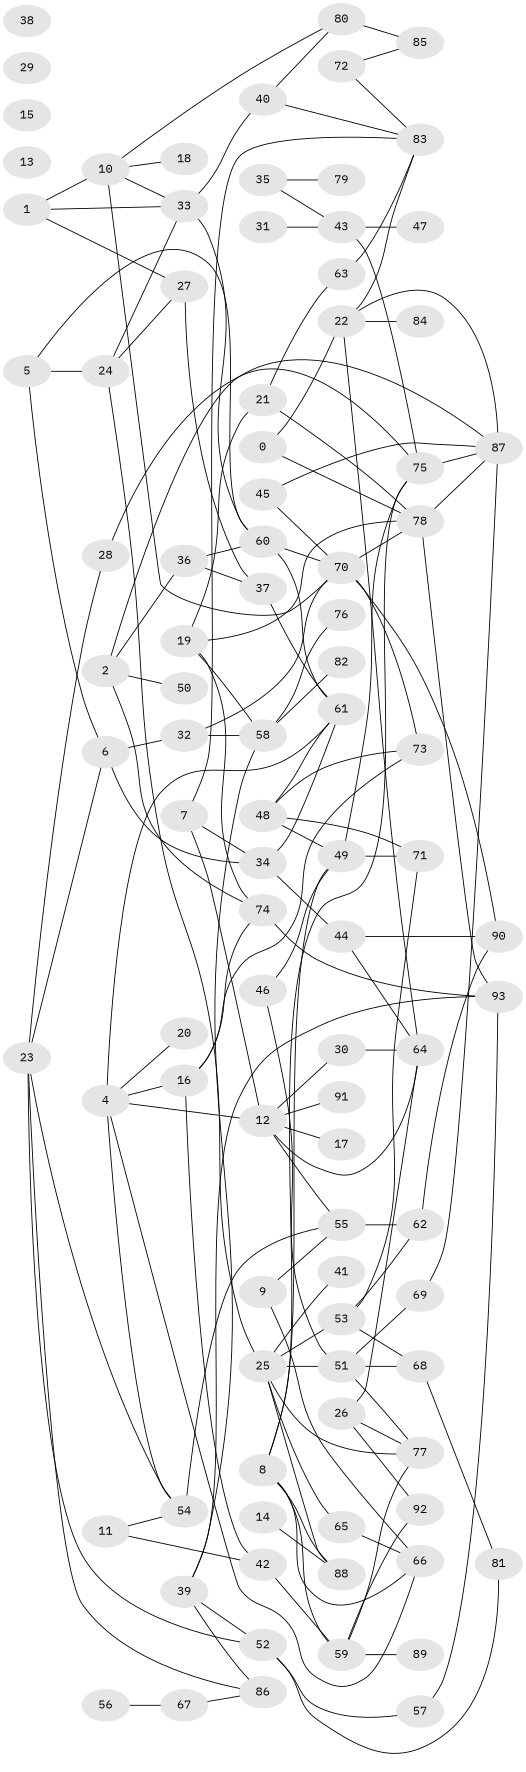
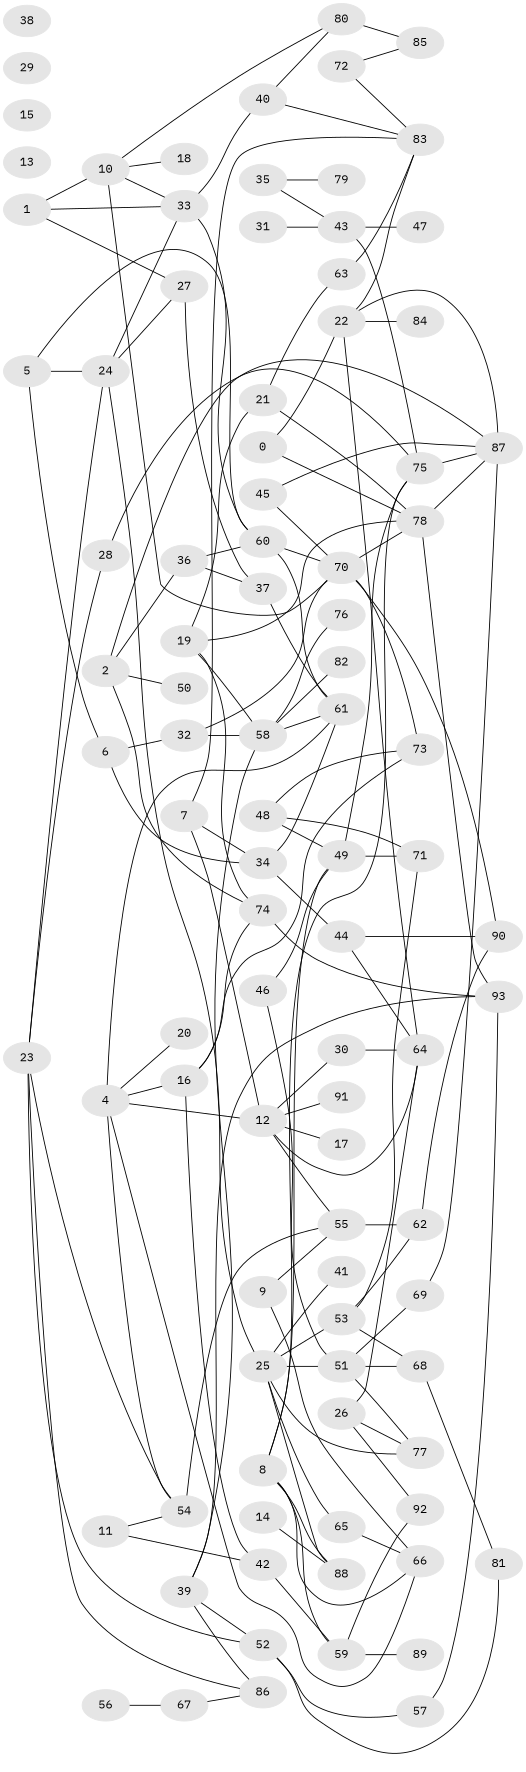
edge "61" -- "48": now "61" -- "58"
edge "6" -- "23": now "24" -- "23"
edge "77" -- "59": removed
